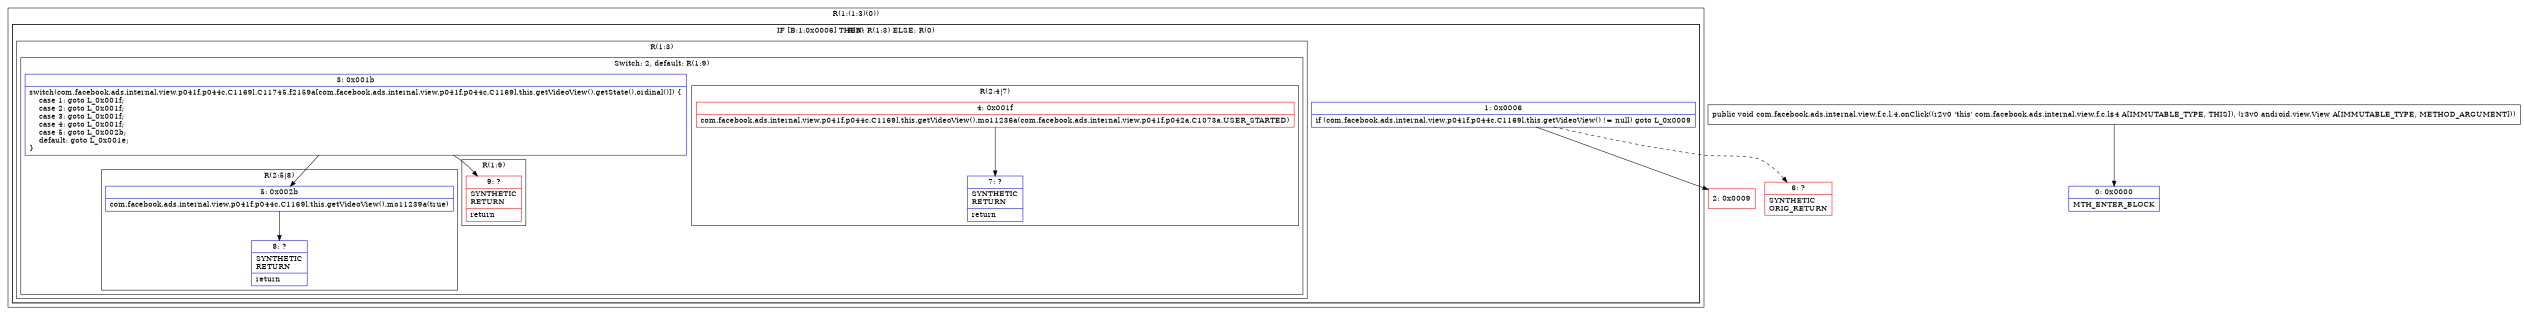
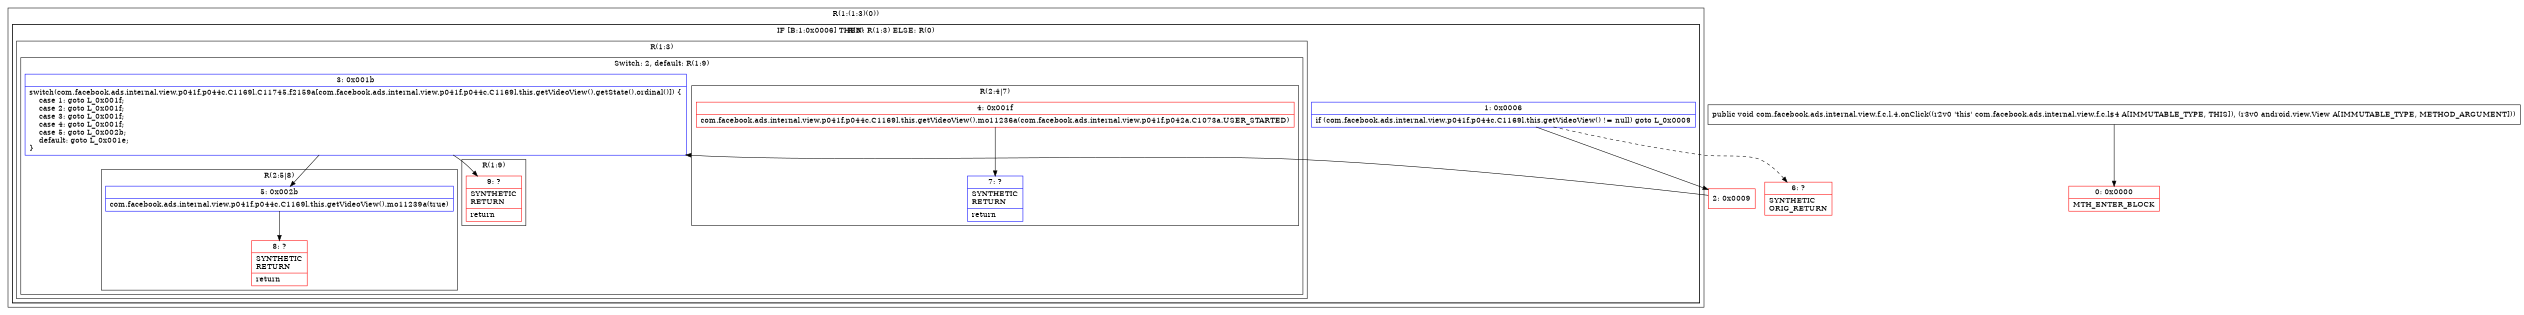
edge "2: 0x0009" -> "3: 0x001b": added
node "0: 0x0000": color blue -> red
node "8: ?": color blue -> red
